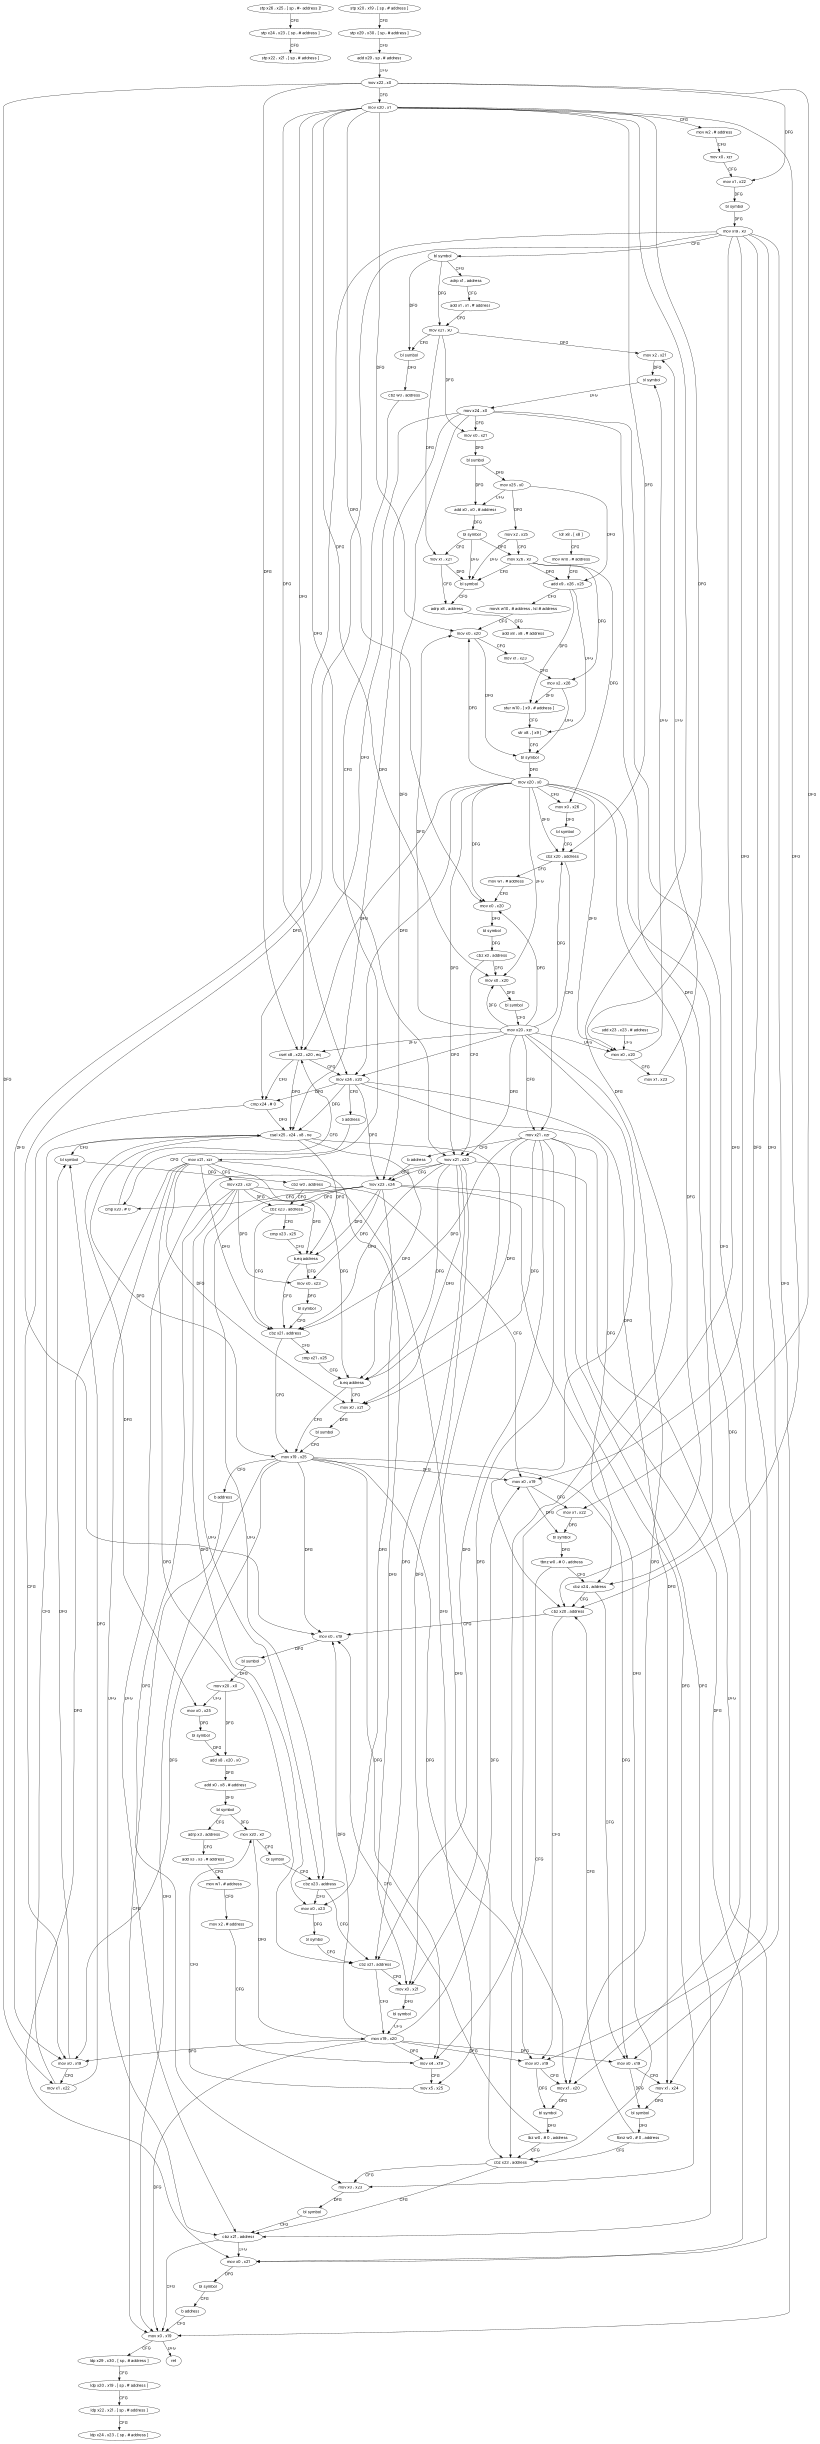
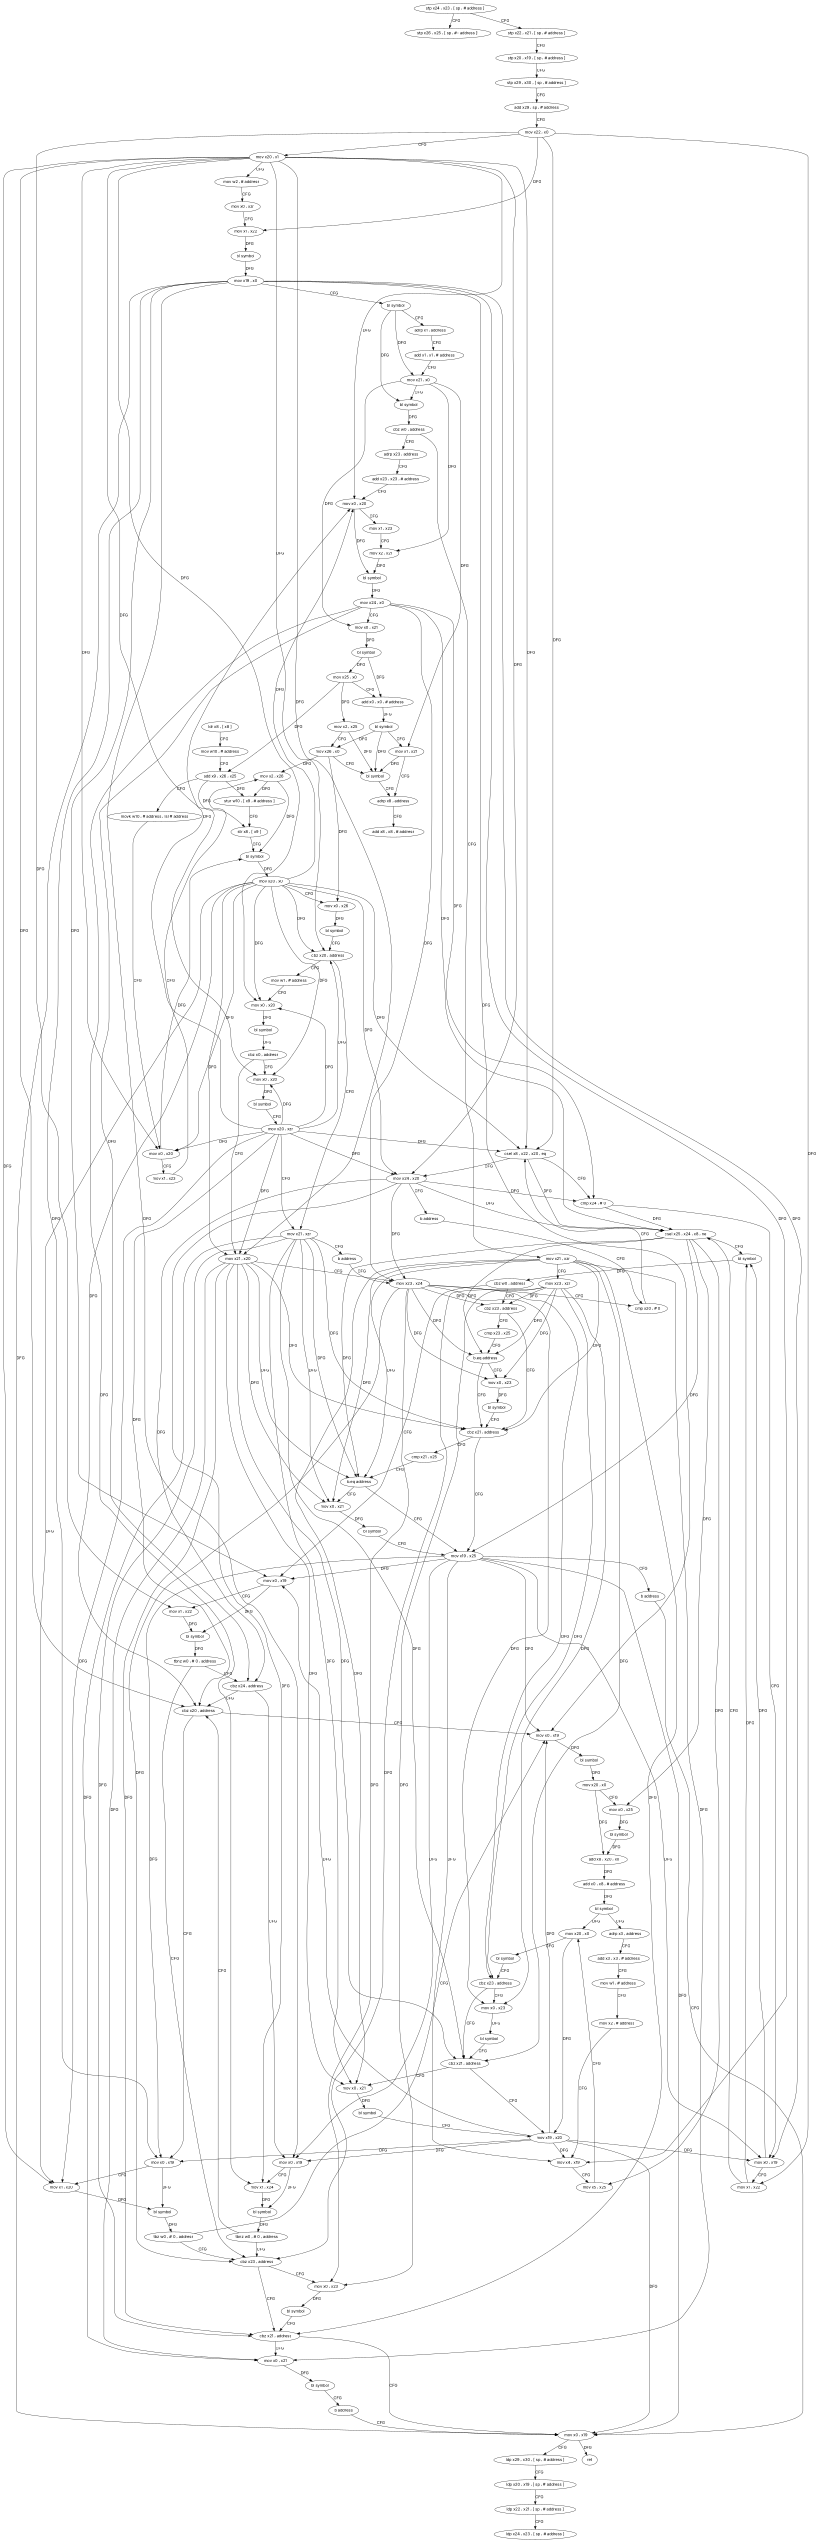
edge "stp x26 , x25 , [ sp , #- address ]!" -> "stp x24 , x23 , [ sp , # address ]": reversed
edge "stp x22 , x21 , [ sp , # address ]" -> "stp x20 , x19 , [ sp , # address ]": added, label "CFG"
node "adrp x23 , address": added
edge "mov x26 , x0" -> "add x9 , x26 , x25": removed, label "DFG"
